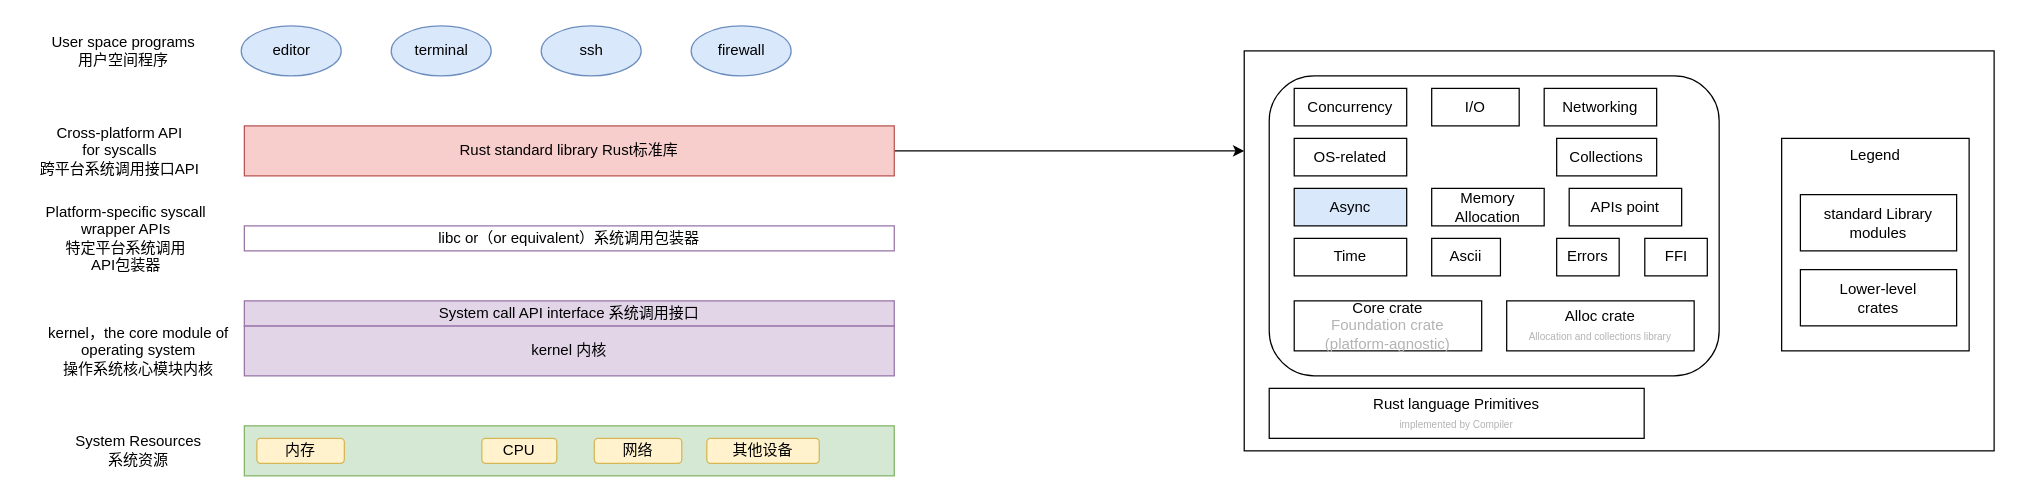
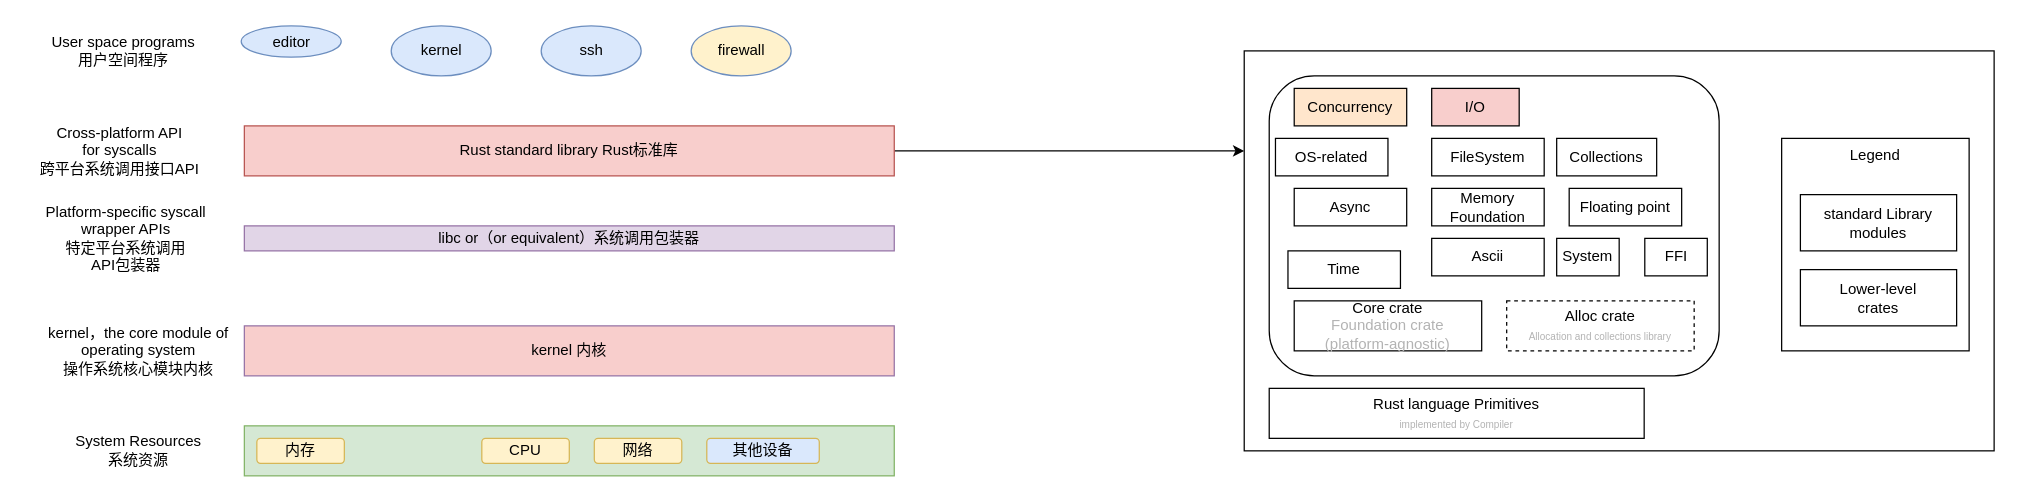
node "editor": size 100x50 -> 100x31
node "terminal": label "terminal" -> "kernel"
node "firewall": fillcolor #dae8fc -> #fff2cc
node "Concurrency": fillcolor #ffffff -> #ffe6cc
node "I/O": fillcolor #ffffff -> #f8cecc
node "Networking": removed
node "OS-related": moved (1351, 157) -> (1332, 157)
node "FileSystem": added
node "Async": fillcolor #dae8fc -> #ffffff
node "Memory Allocation": label "Memory Allocation" -> "Memory Foundation"
node "APIs point": label "APIs point" -> "Floating point"
node "libc or（or equivalent）系统调用包装器": fillcolor #ffffff -> #e1d5e7
node "Time": moved (1351, 257) -> (1344, 269)
node "Ascii": size 69x38 -> 113x38
node "Errors": label "Errors" -> "System"
node "System call API interface 系统调用接口": removed
node "Alloc crate Allocation and collections library": style solid -> dashed
node "kernel 内核": fillcolor #e1d5e7 -> #f8cecc
node "CPU": size 75x25 -> 88x25
node "其他设备": fillcolor #fff2cc -> #dae8fc
